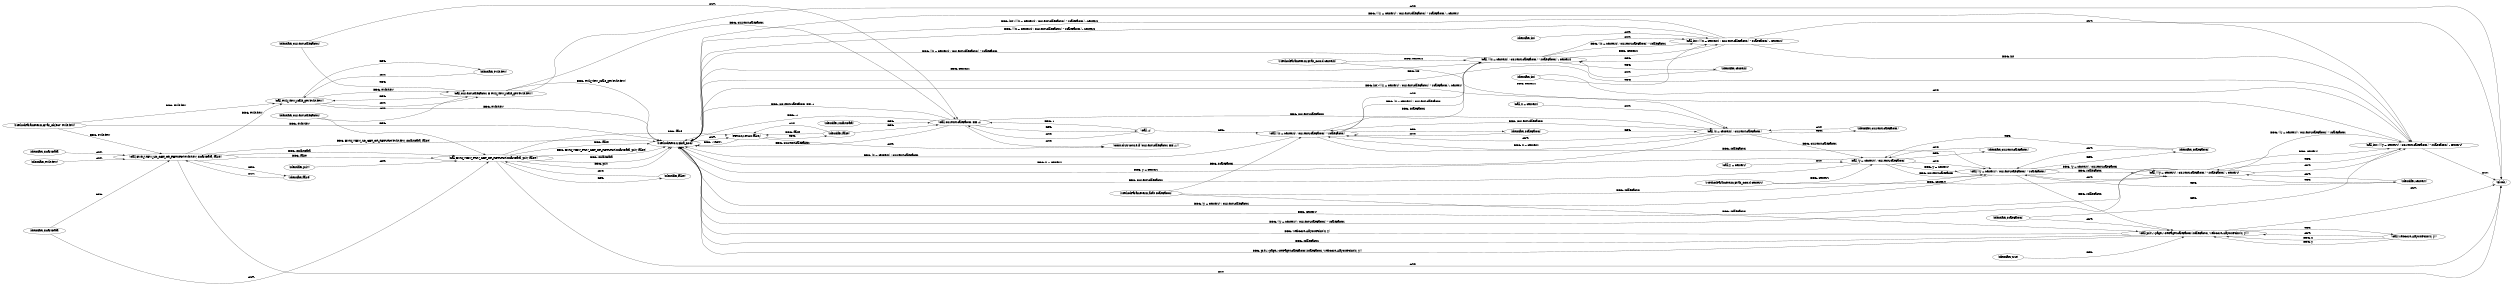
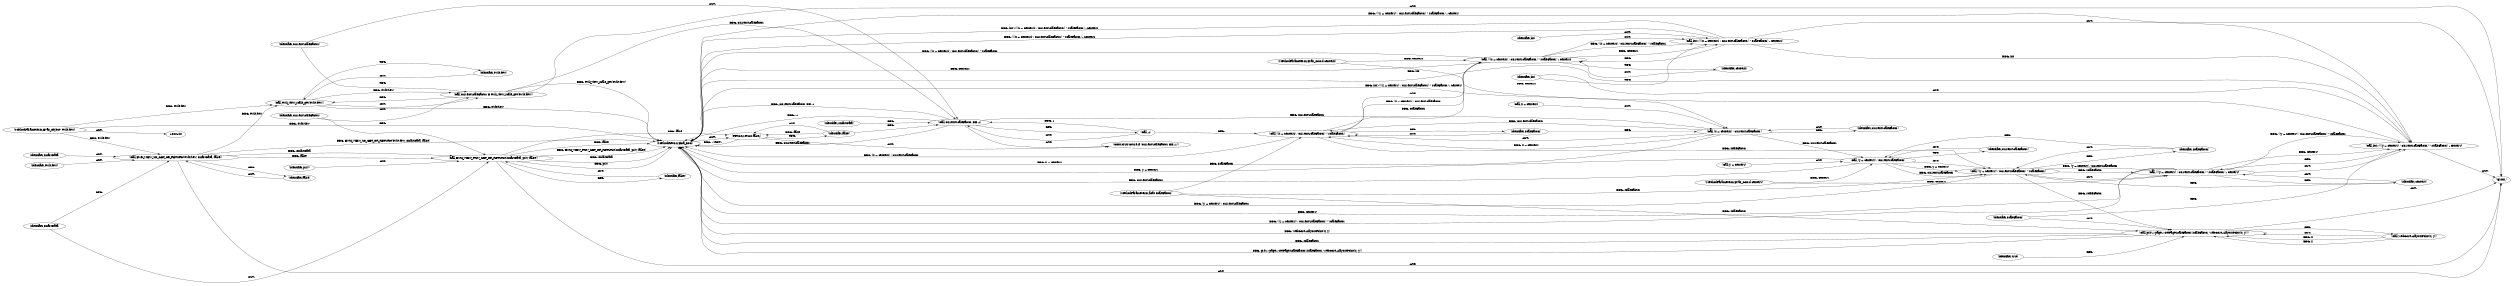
node "1000100": added
